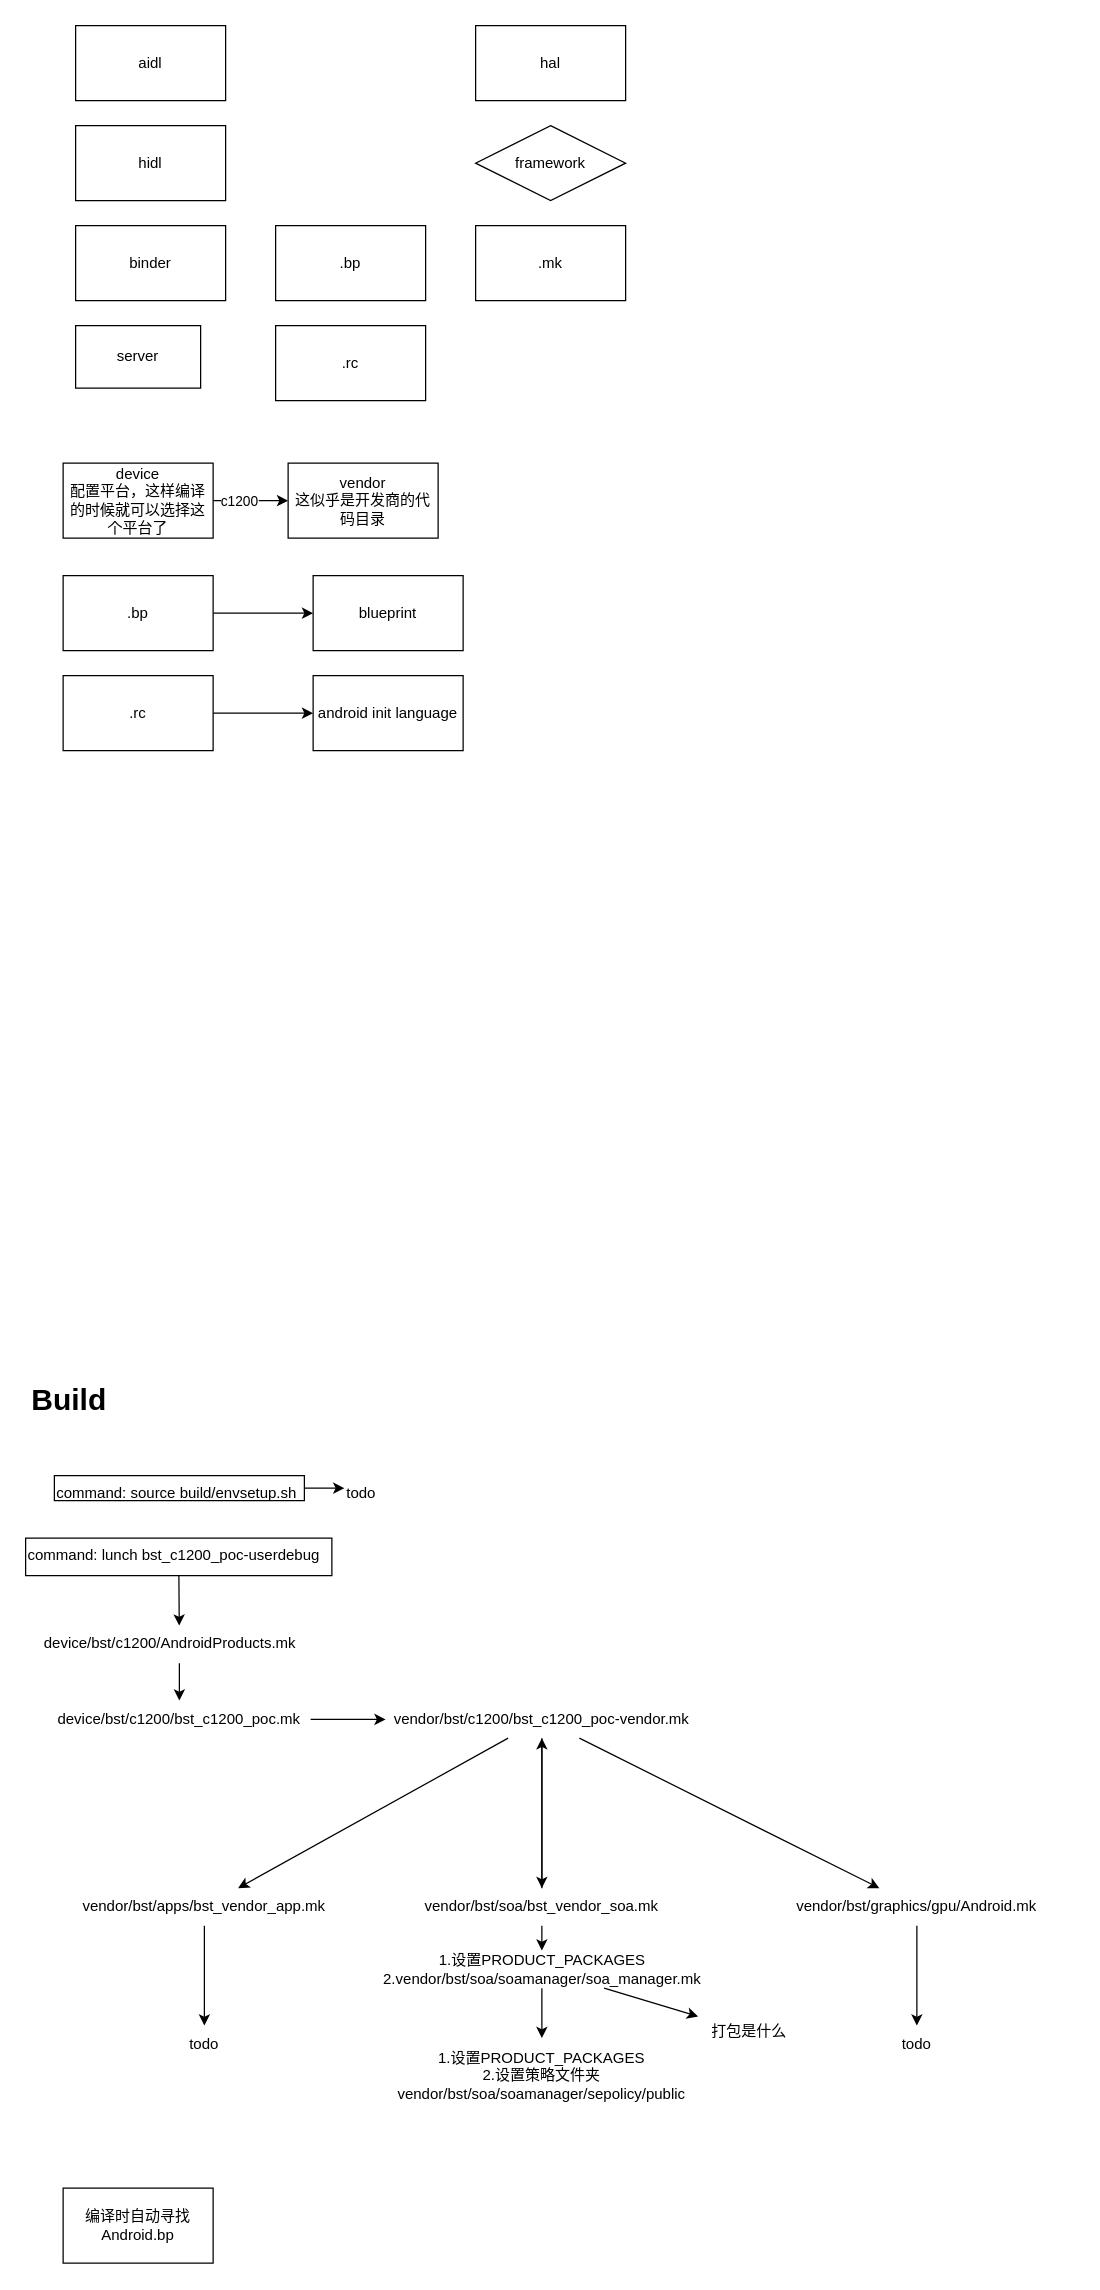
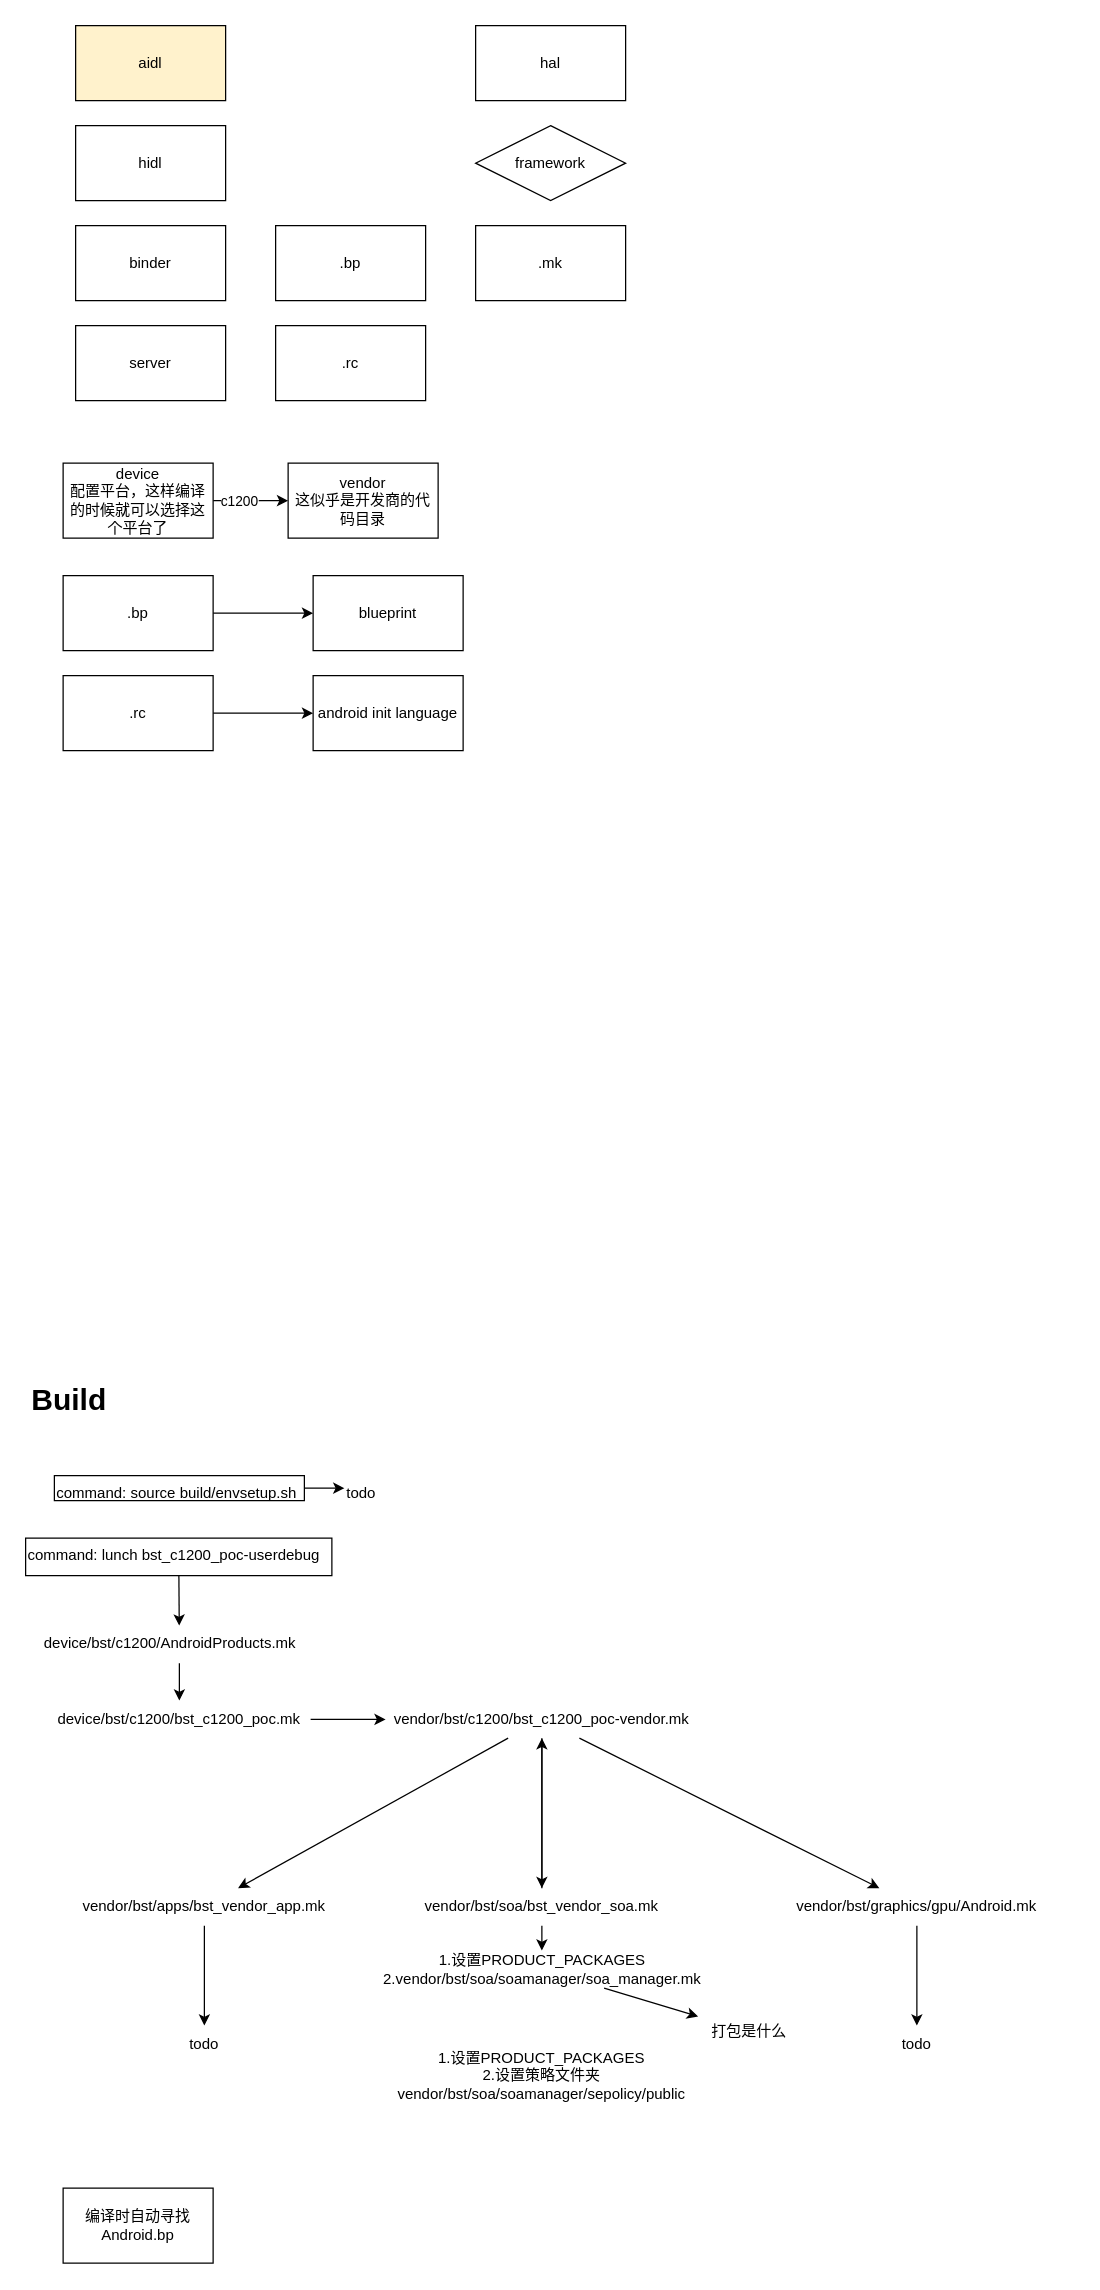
node "aidl": fillcolor #ffffff -> #fff2cc
node "server": size 125x63 -> 150x75
edge "1.设置PRODUCT_PACKAGES 2.vendor/bst/soa/soamanager/soa_manager.mk" -> "1.设置PRODUCT_PACKAGES 2.设置策略文件夹 vendor/bst/soa/soamanager/sepolicy/public": removed
